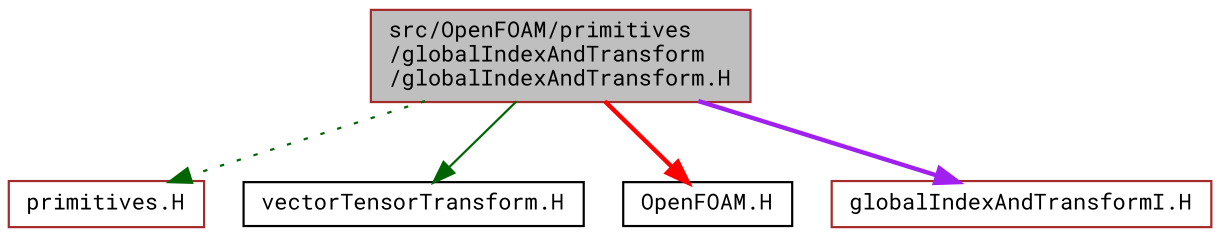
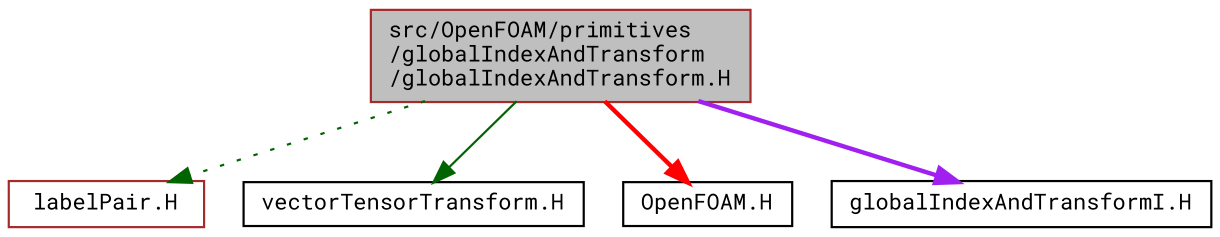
node "primitives.H": label "primitives.H" -> "labelPair.H"
node "globalIndexAndTransformI.H": color brown -> black
